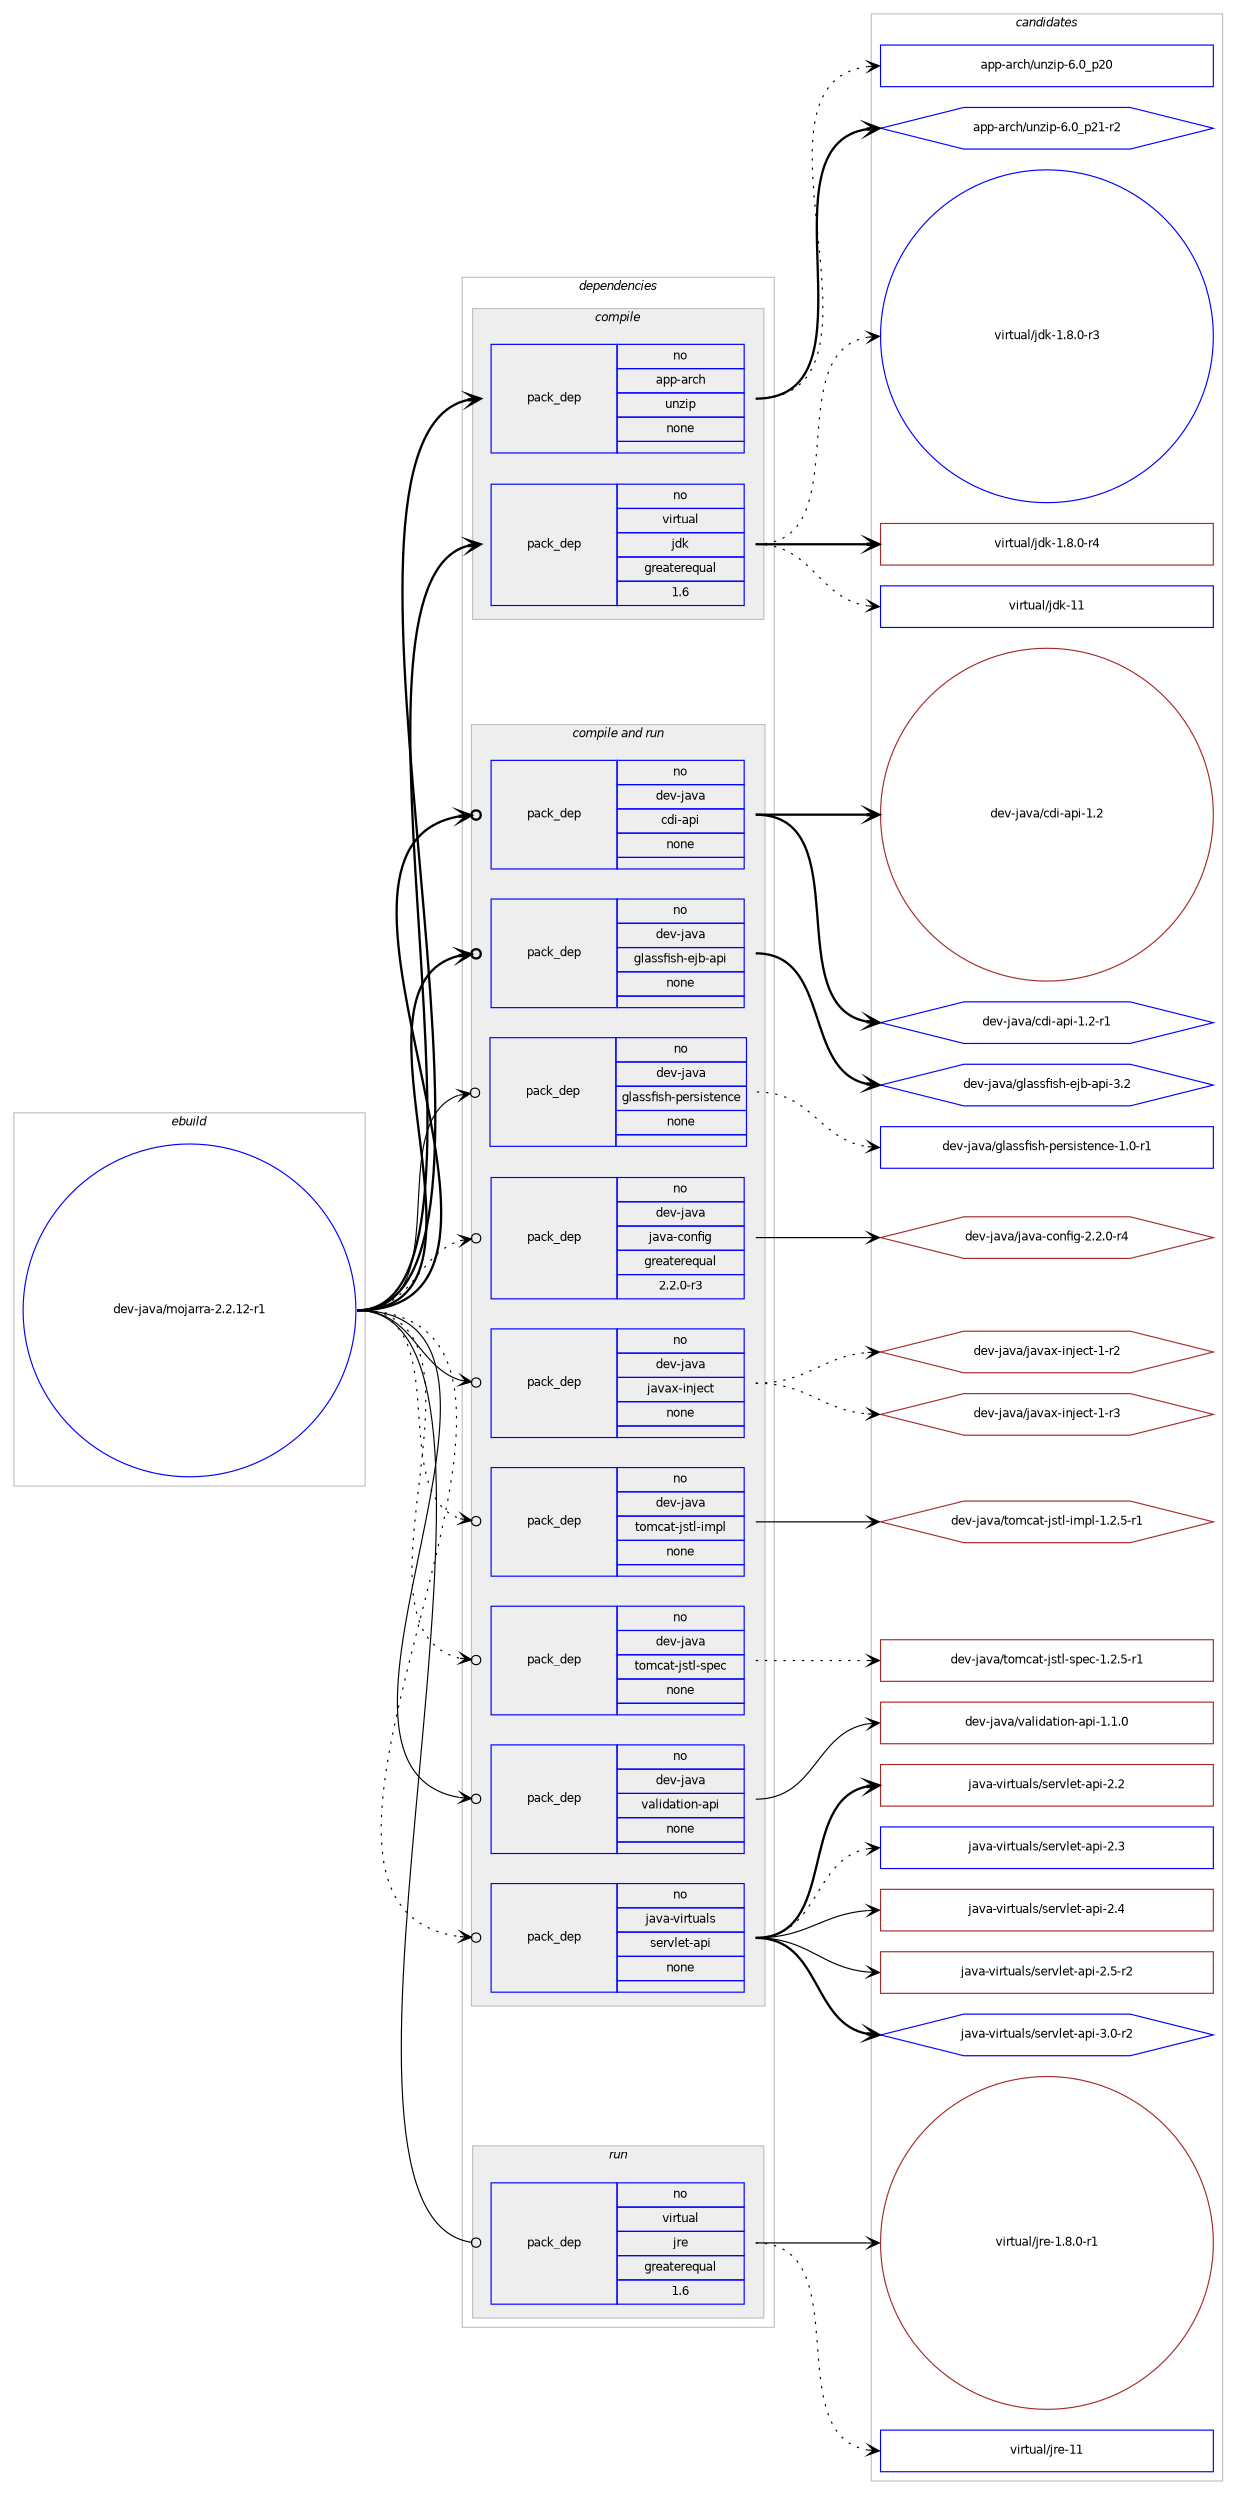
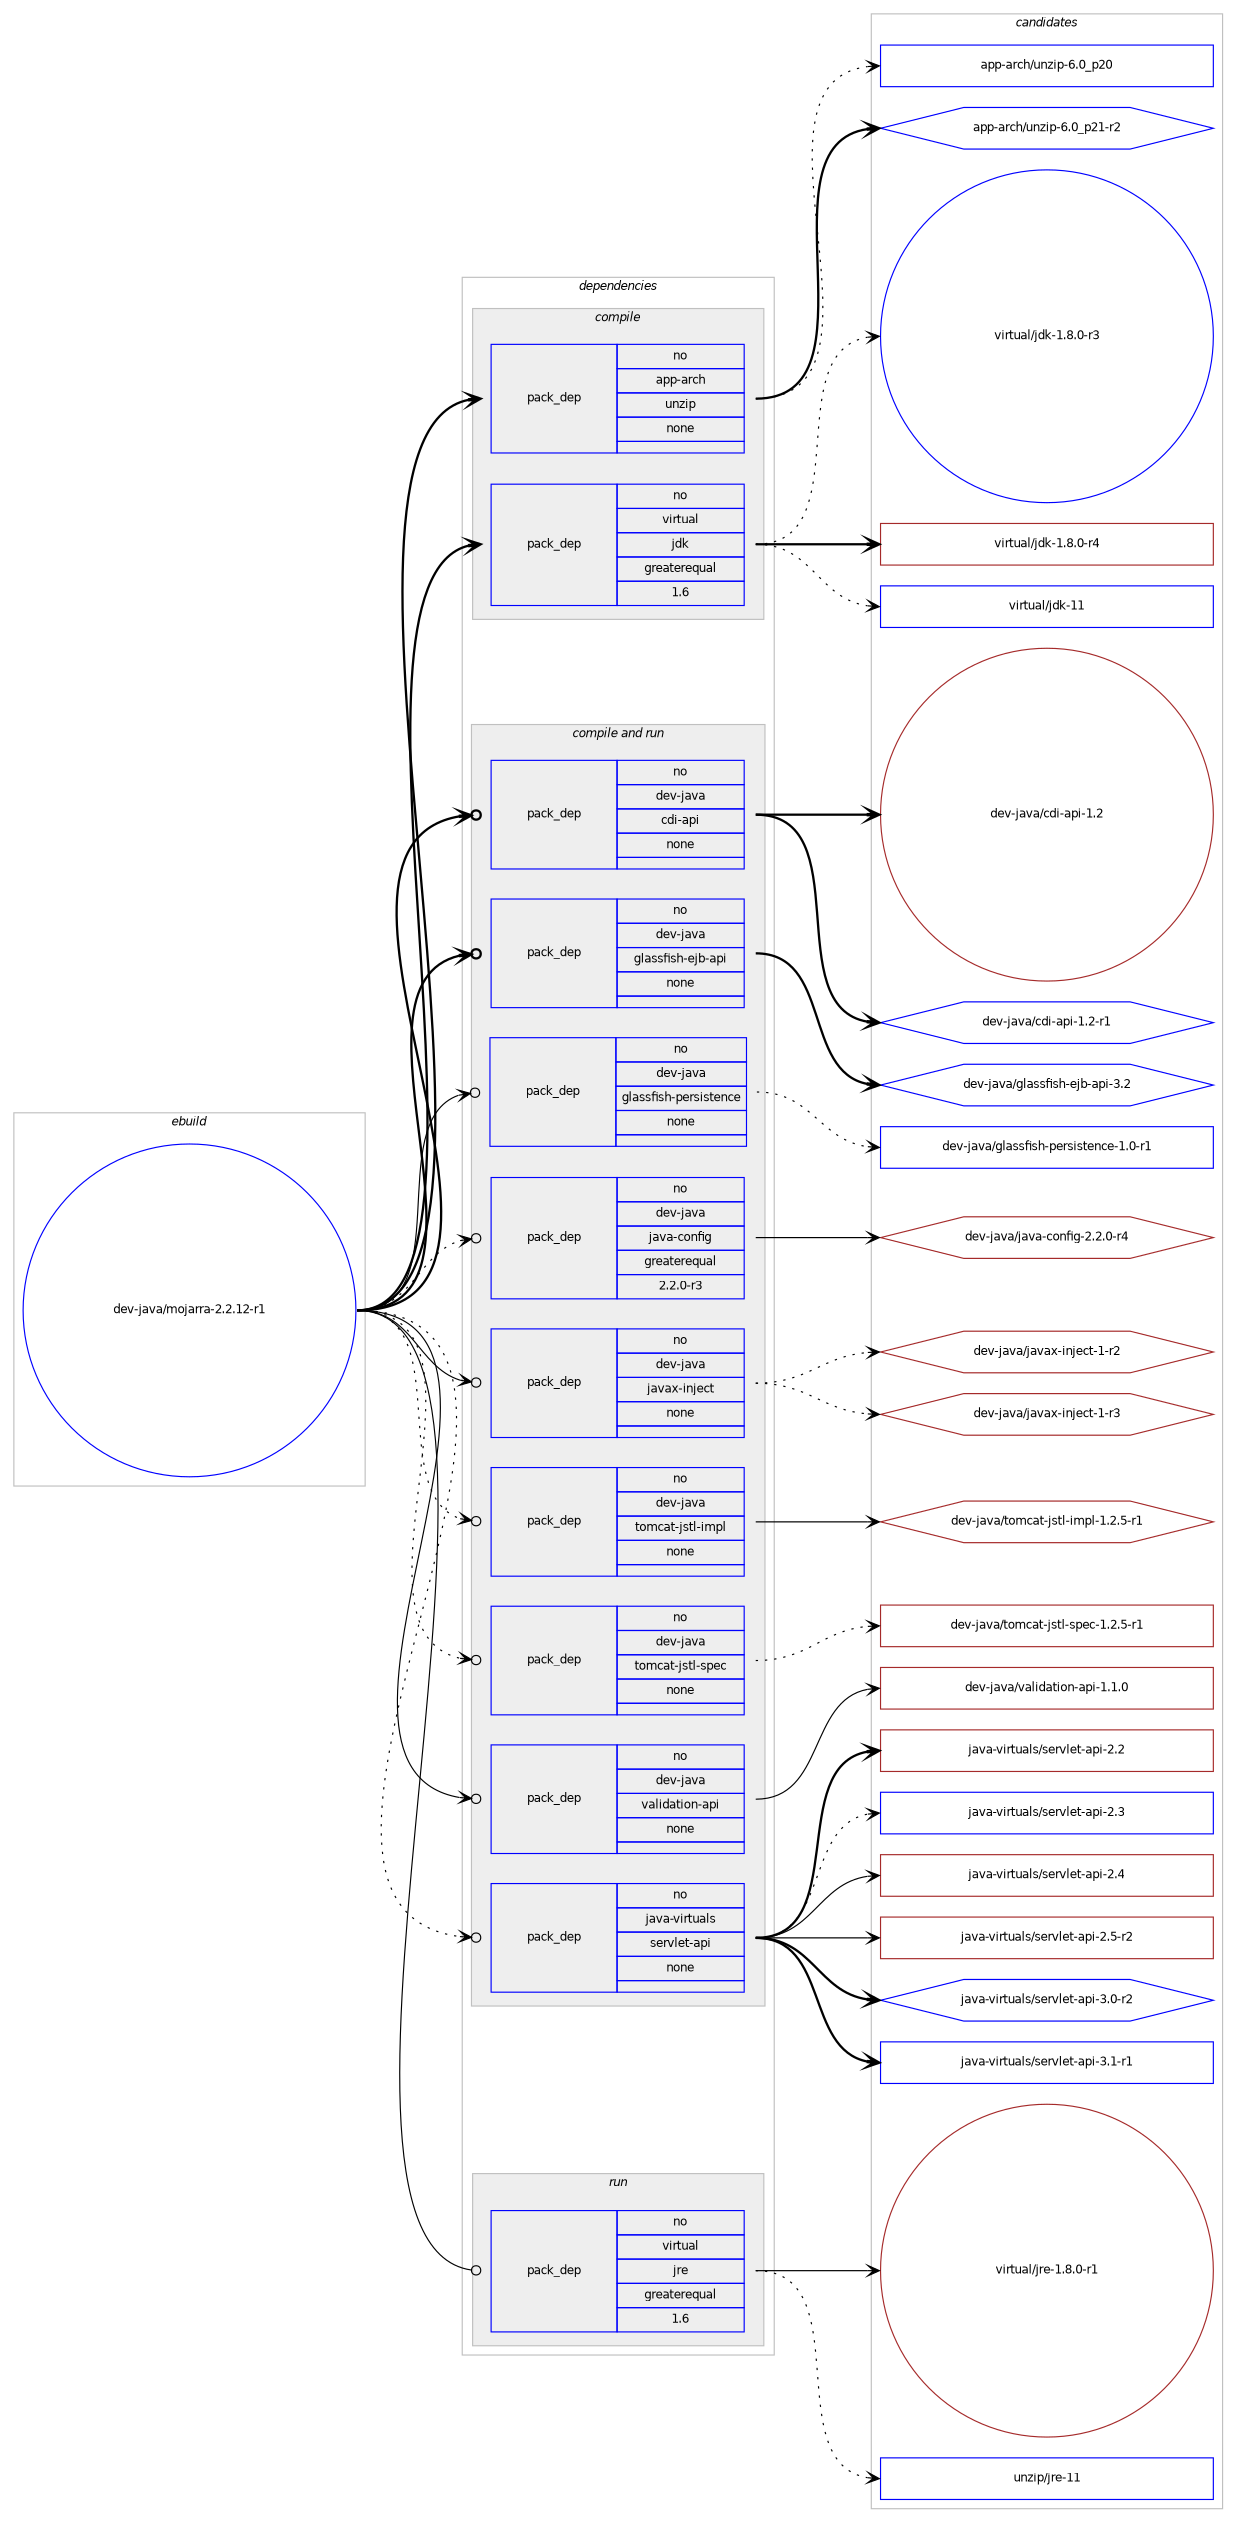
node "java-virtuals/servlet-api-3.1-r1": added
node "virtual/jre-11": label "virtual/jre-11" -> "unzip/jre-11"
